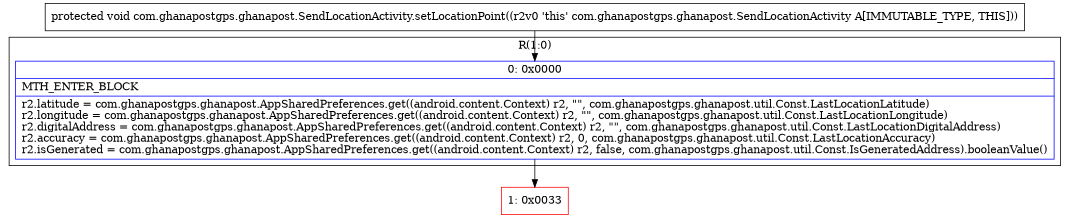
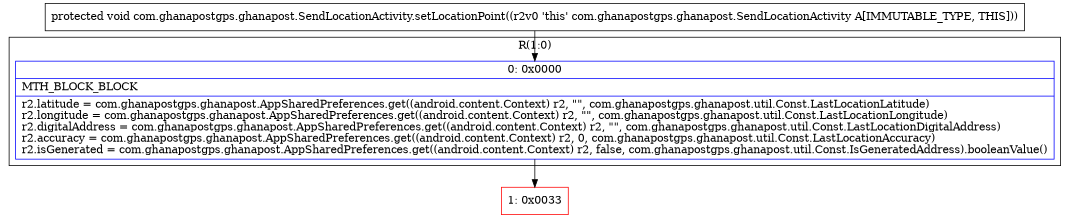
node "0: 0x0000": text "MTH_ENTER_BLOCK" -> "MTH_BLOCK_BLOCK"
